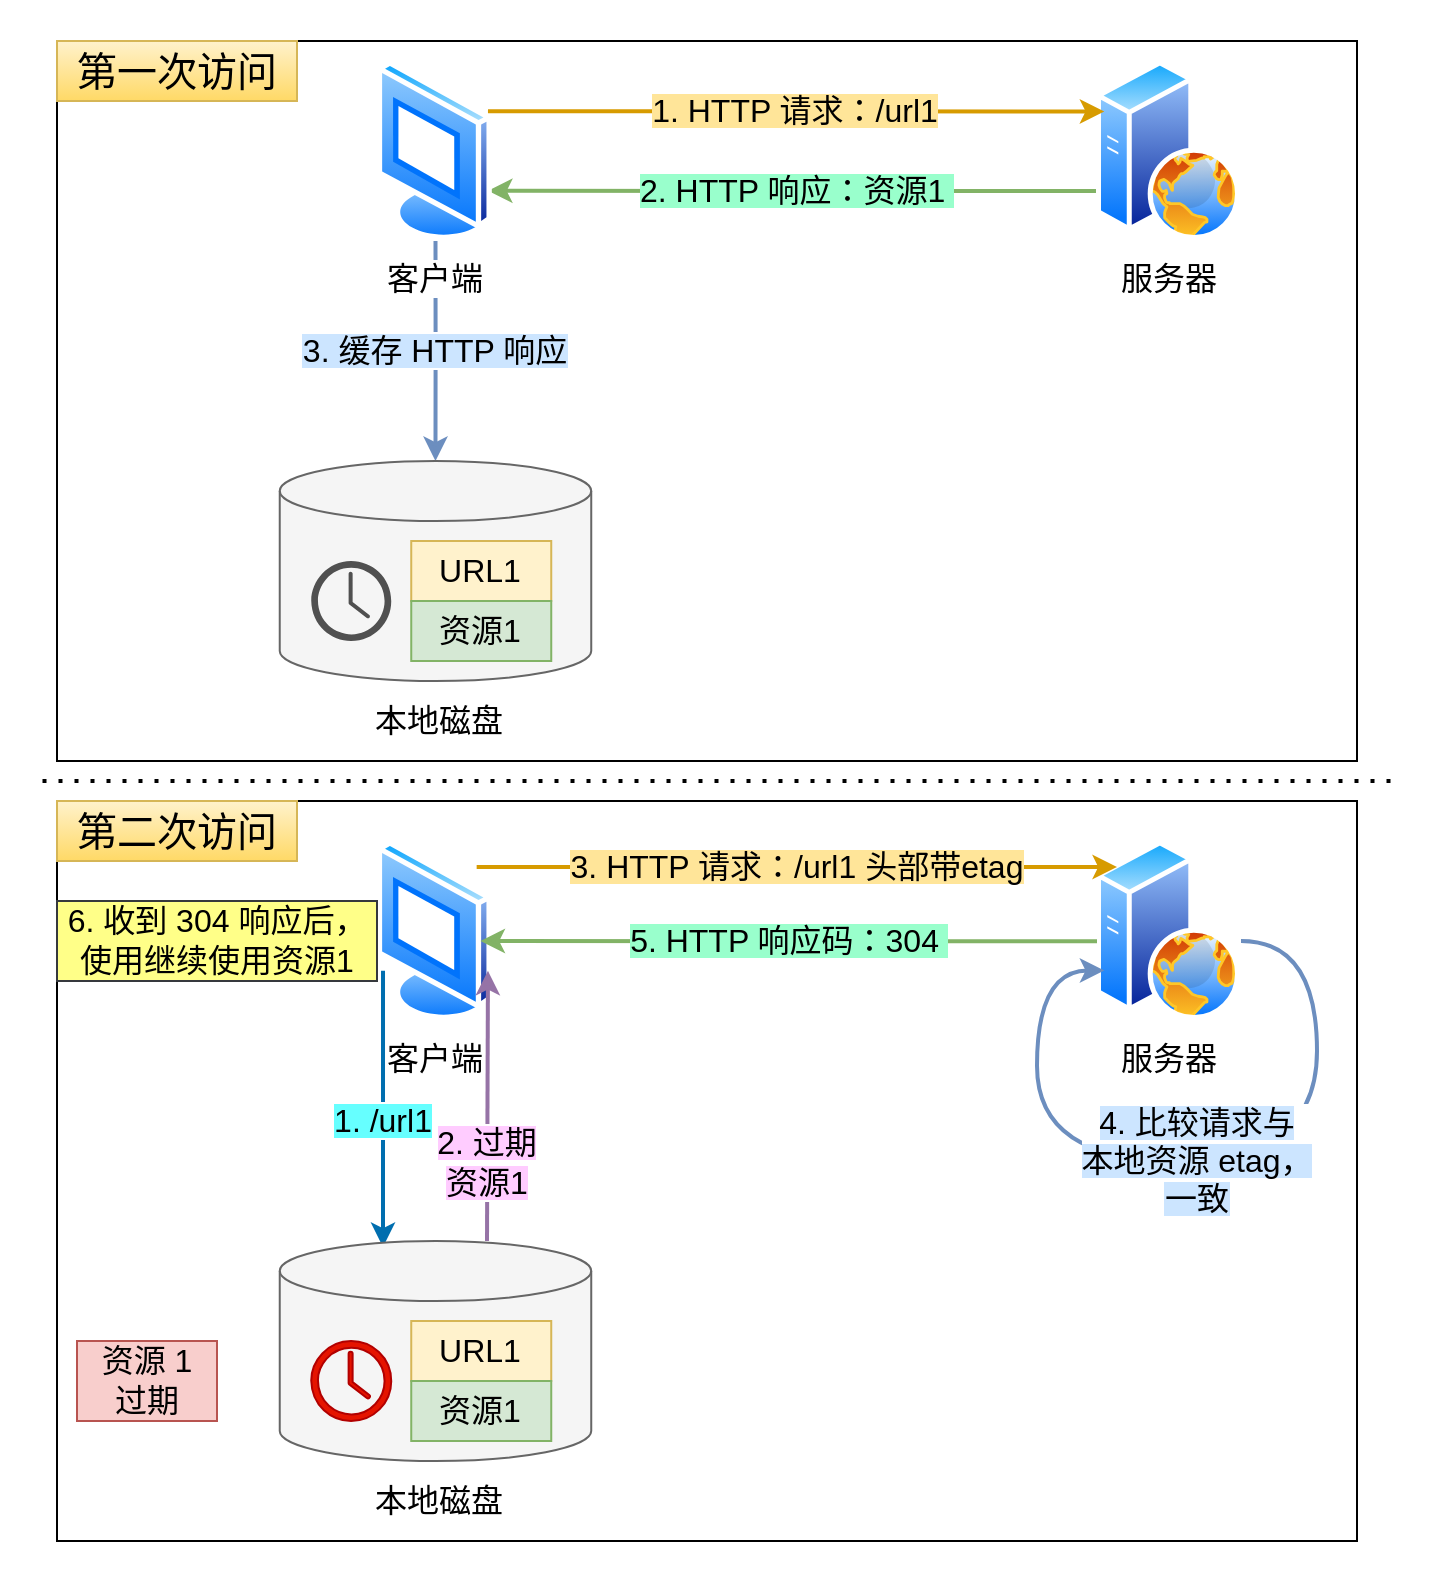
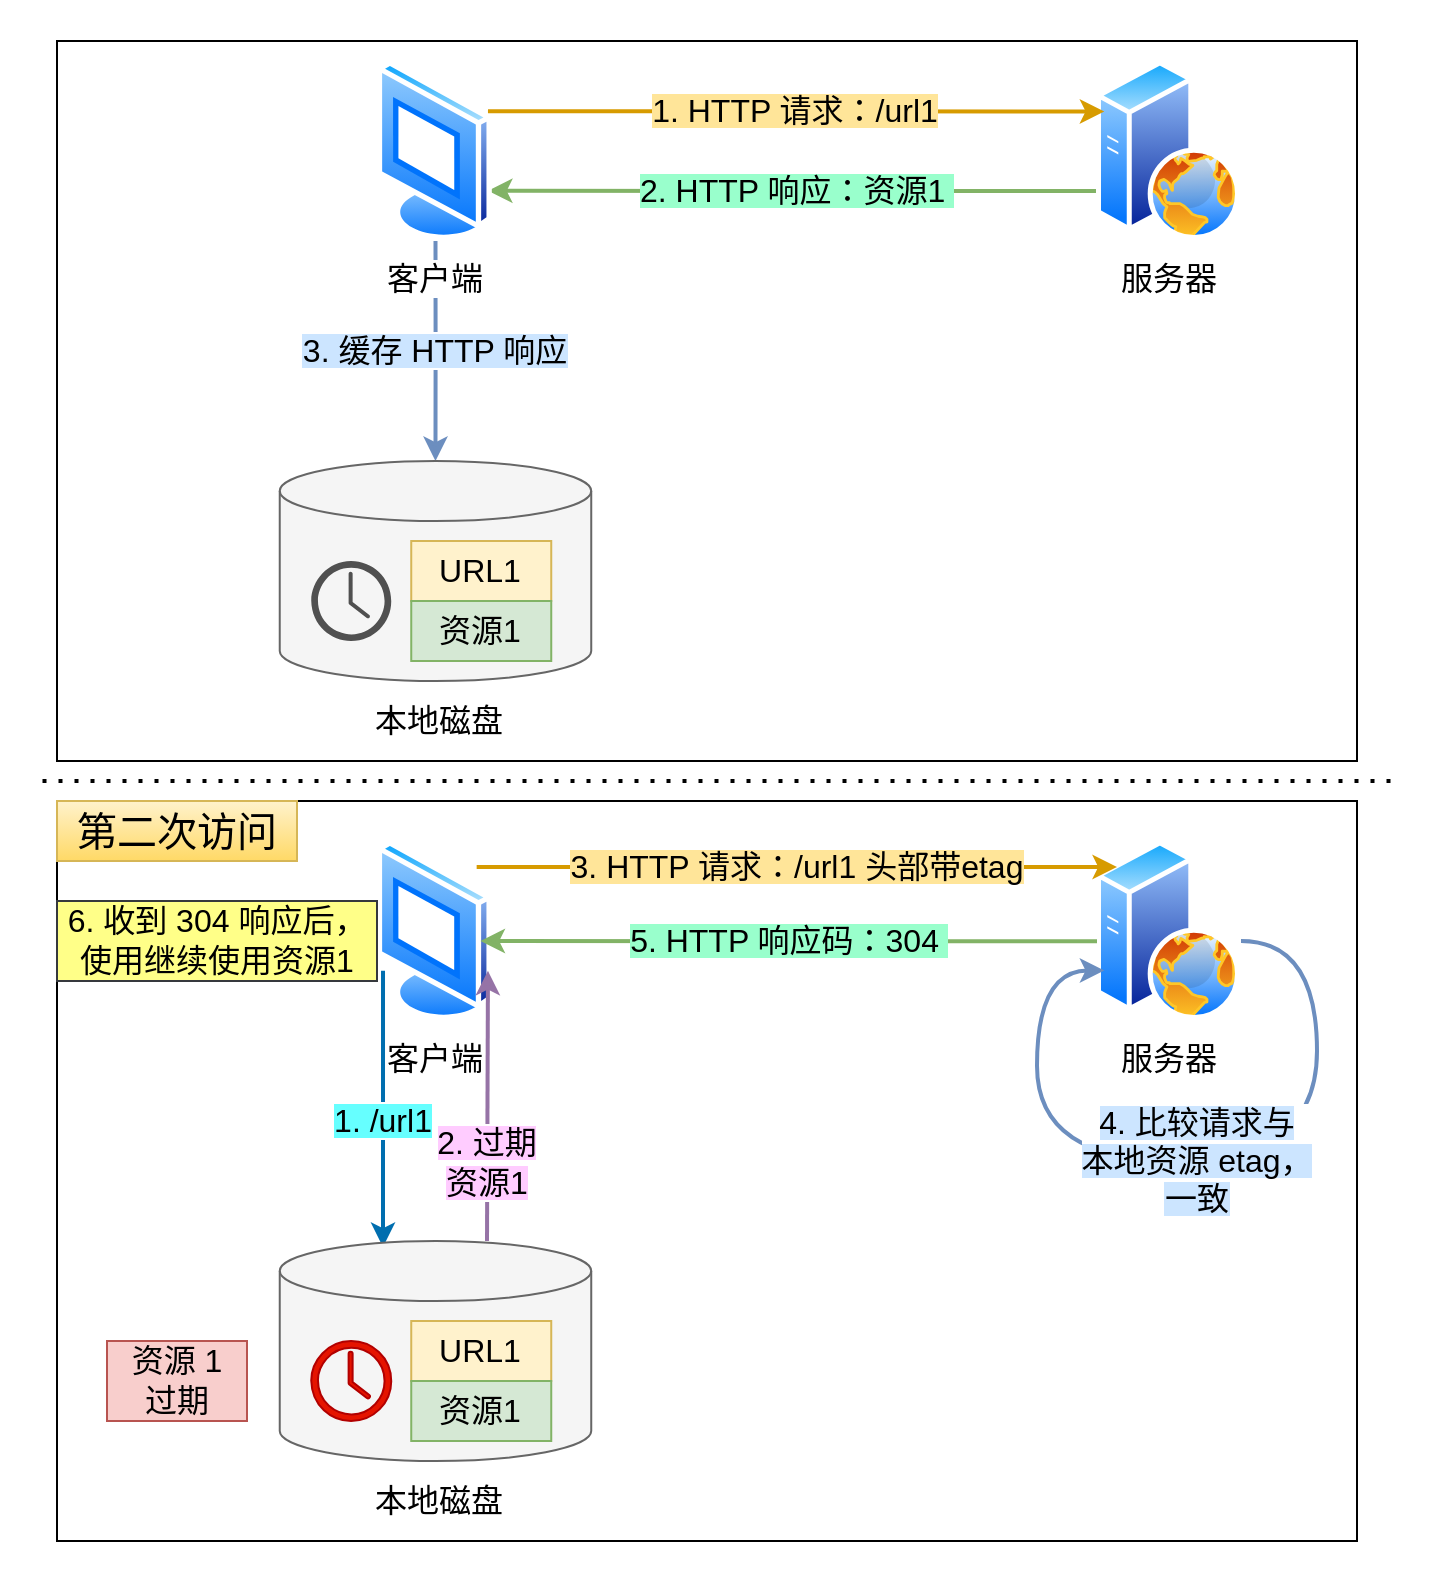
node "第一次访问": removed
node "资源 1 过期": moved (147, 1381) -> (177, 1381)
